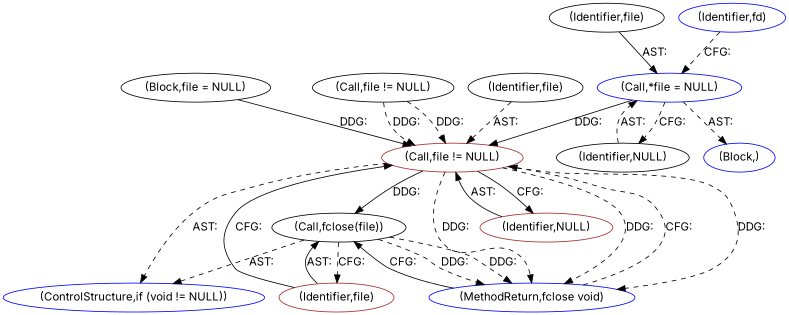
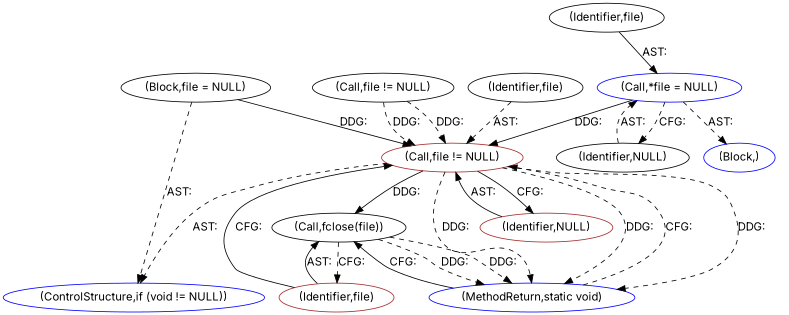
node "(Identifier,fd)": removed
edge "(Call,fclose(file))" -> "(ControlStructure,if (void != NULL))": now "(Block,file = NULL)" -> "(ControlStructure,if (void != NULL))"
node "(MethodReturn,fclose void)": label "(MethodReturn,fclose void)" -> "(MethodReturn,static void)"
